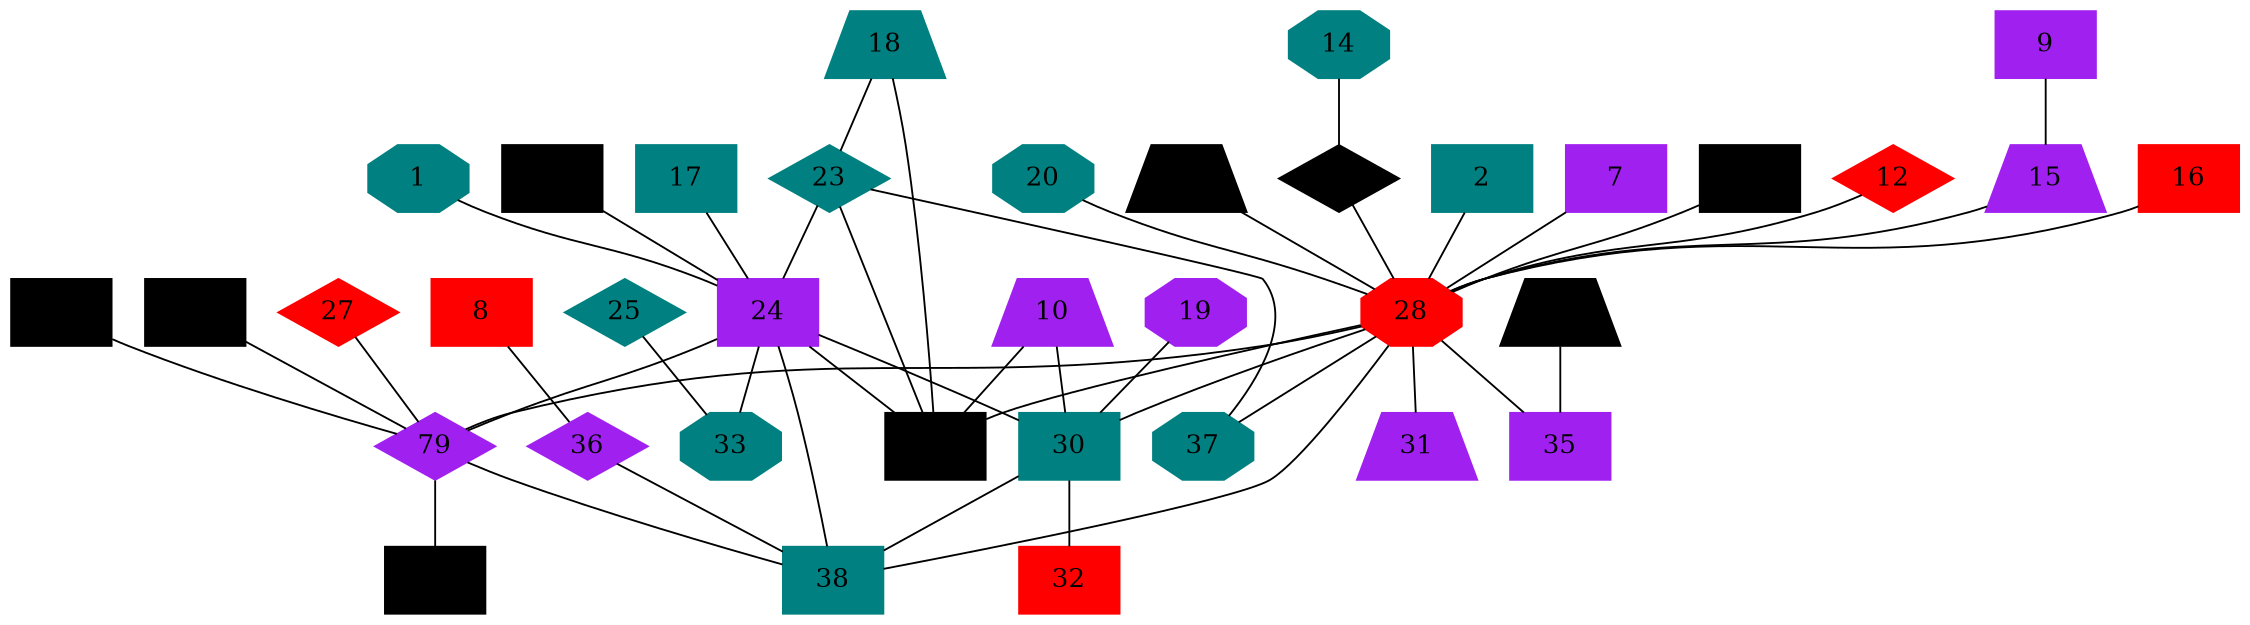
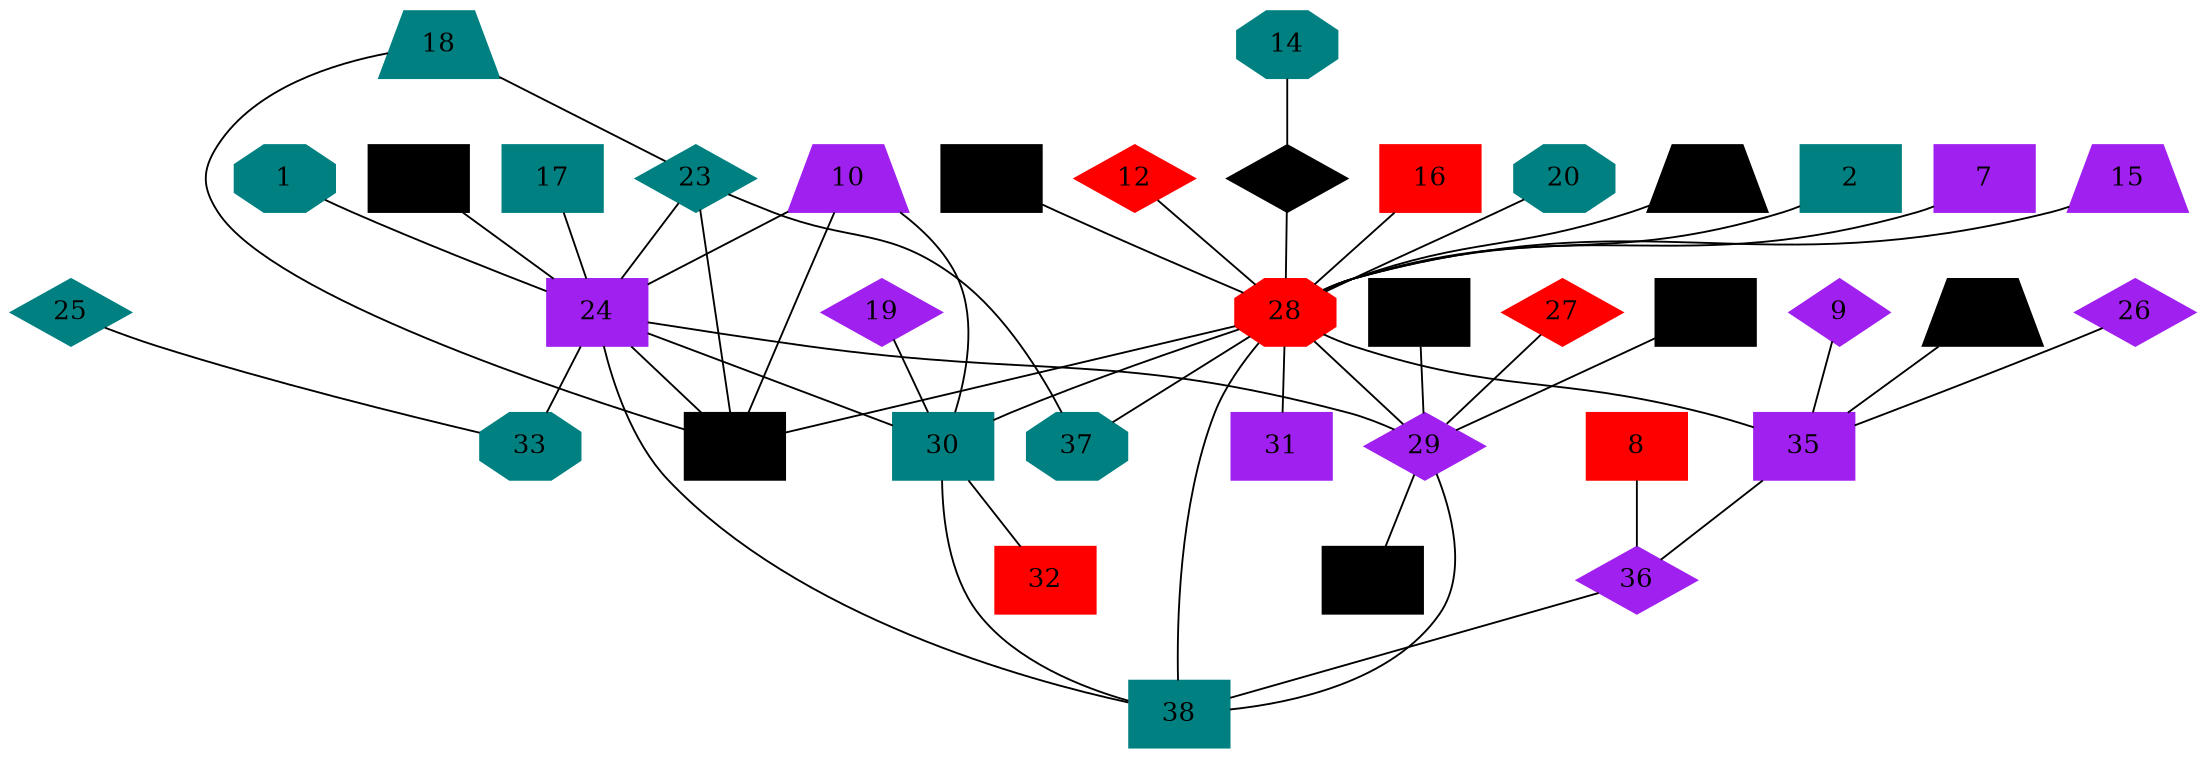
node "9": shape box -> diamond
edge "9" -- "15": now "9" -- "35"
edge "10" -- "24": added
node "19": shape octagon -> diamond
node "26": added
node "79": label "79" -> "29"
node "31": shape trapezium -> box
edge "35" -- "36": added
